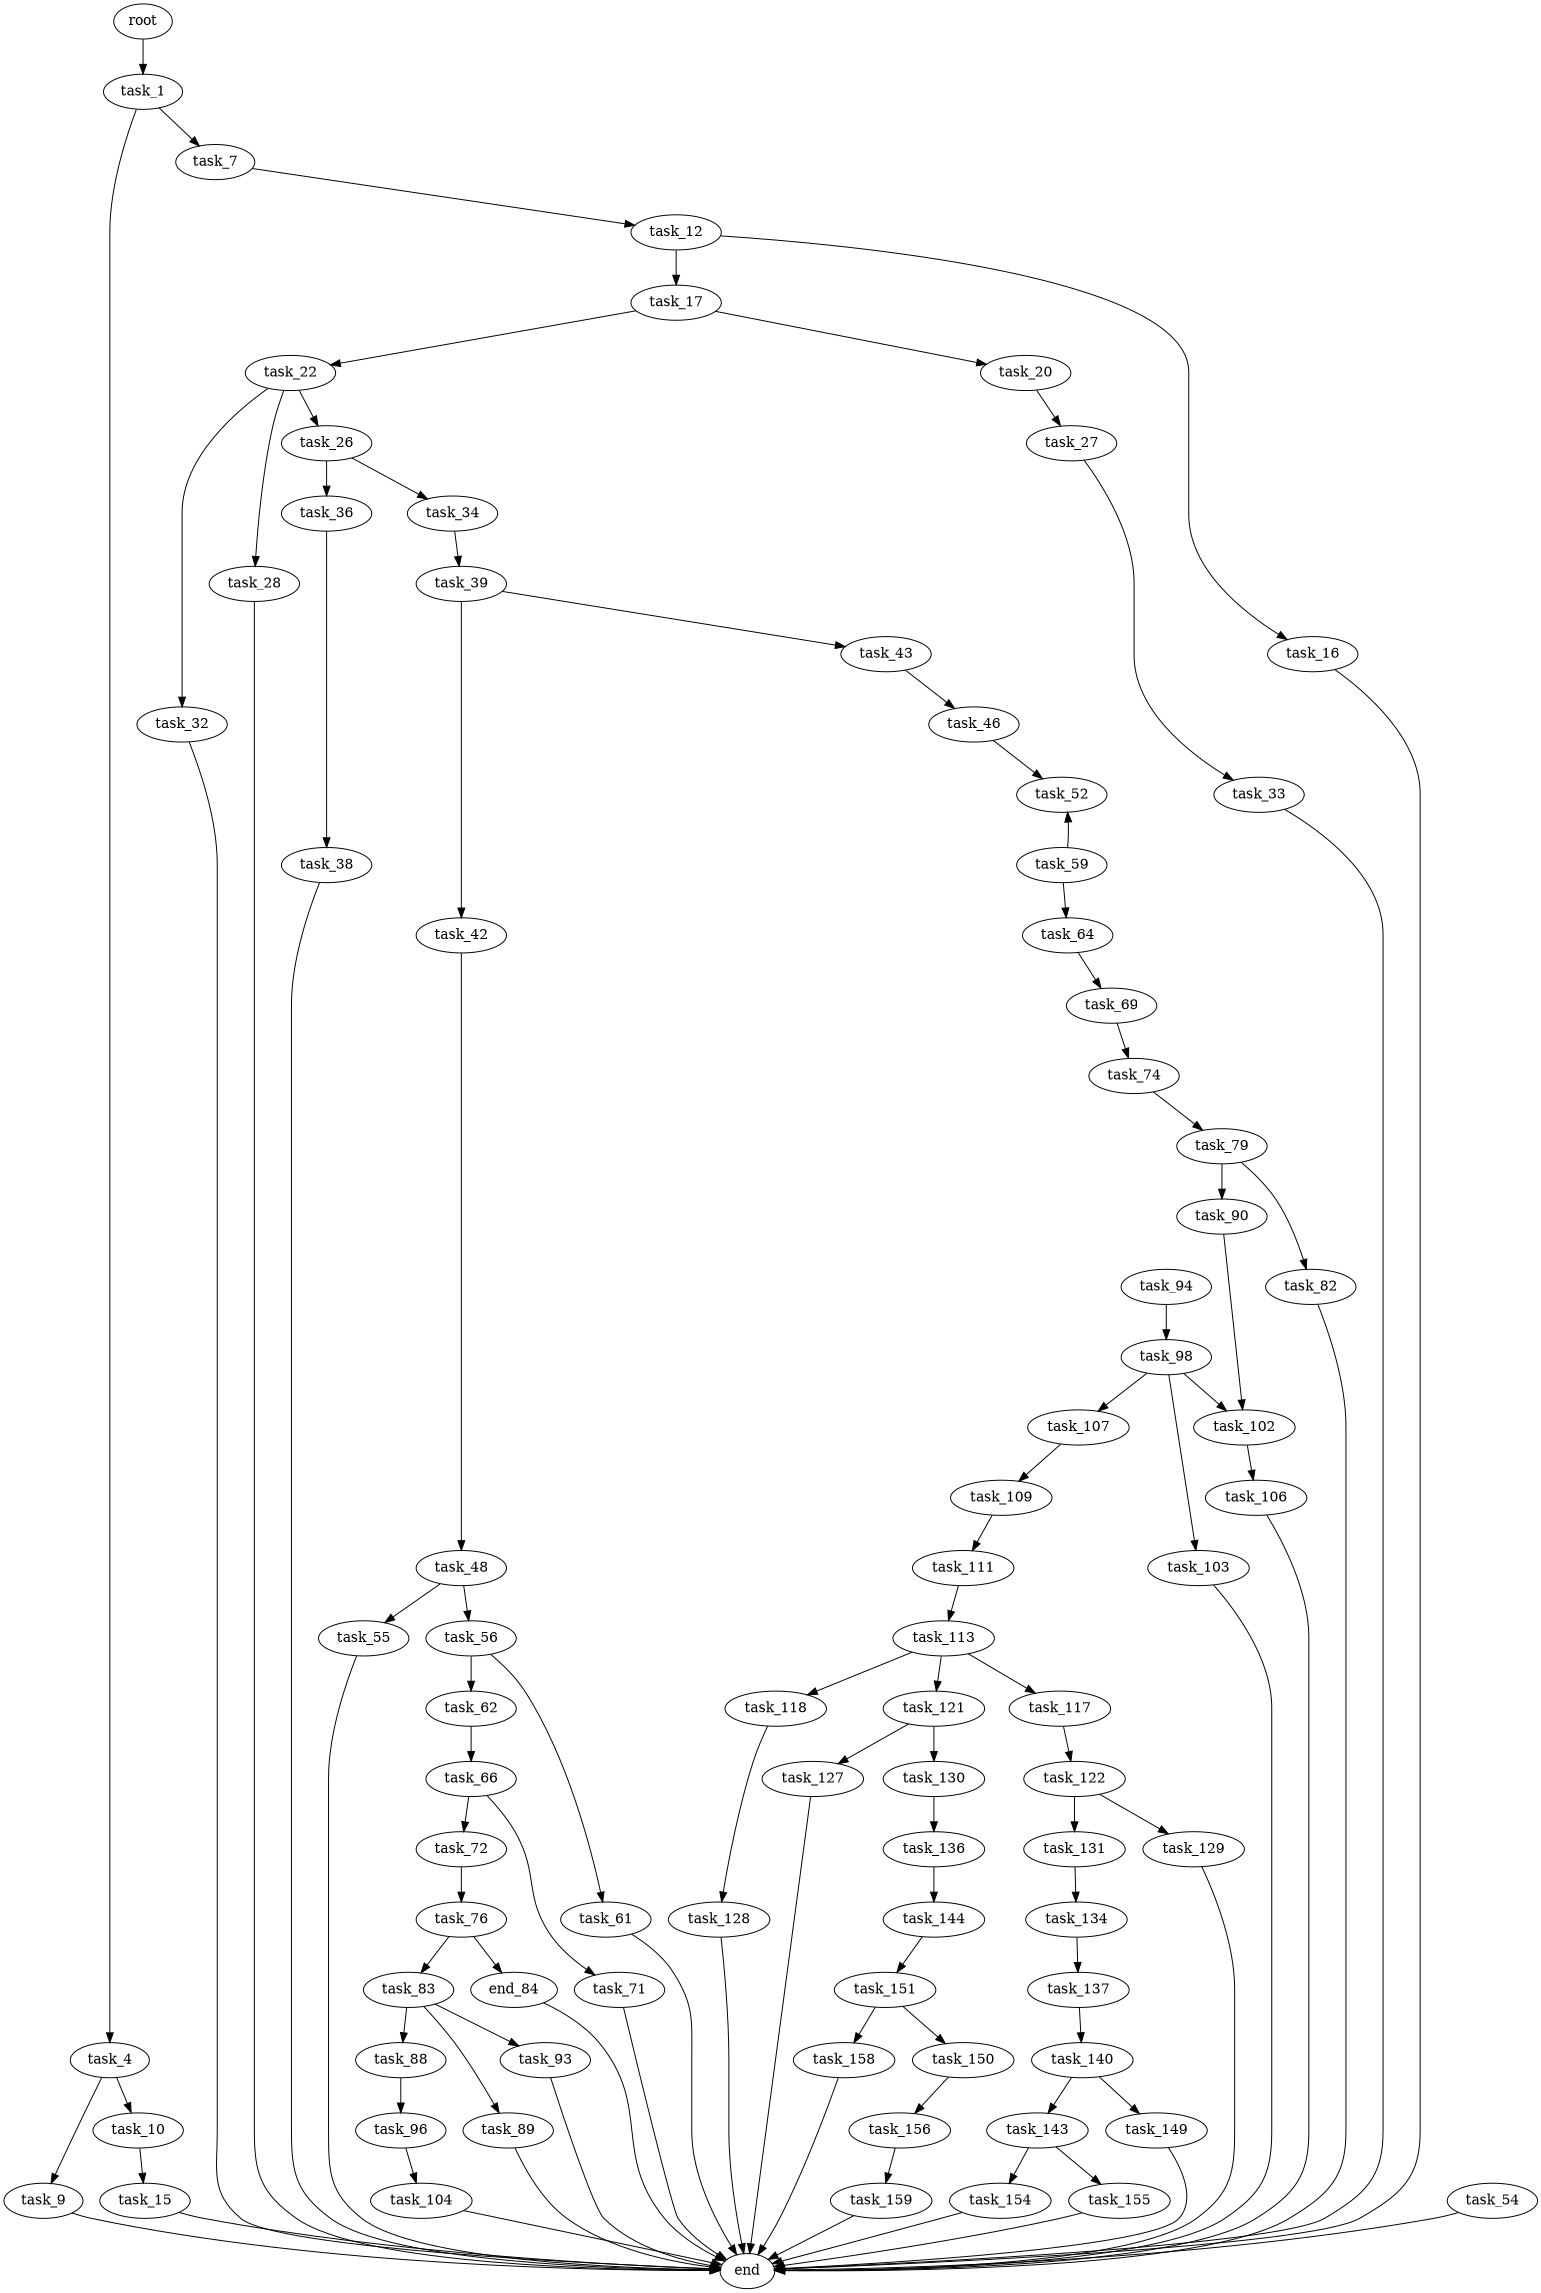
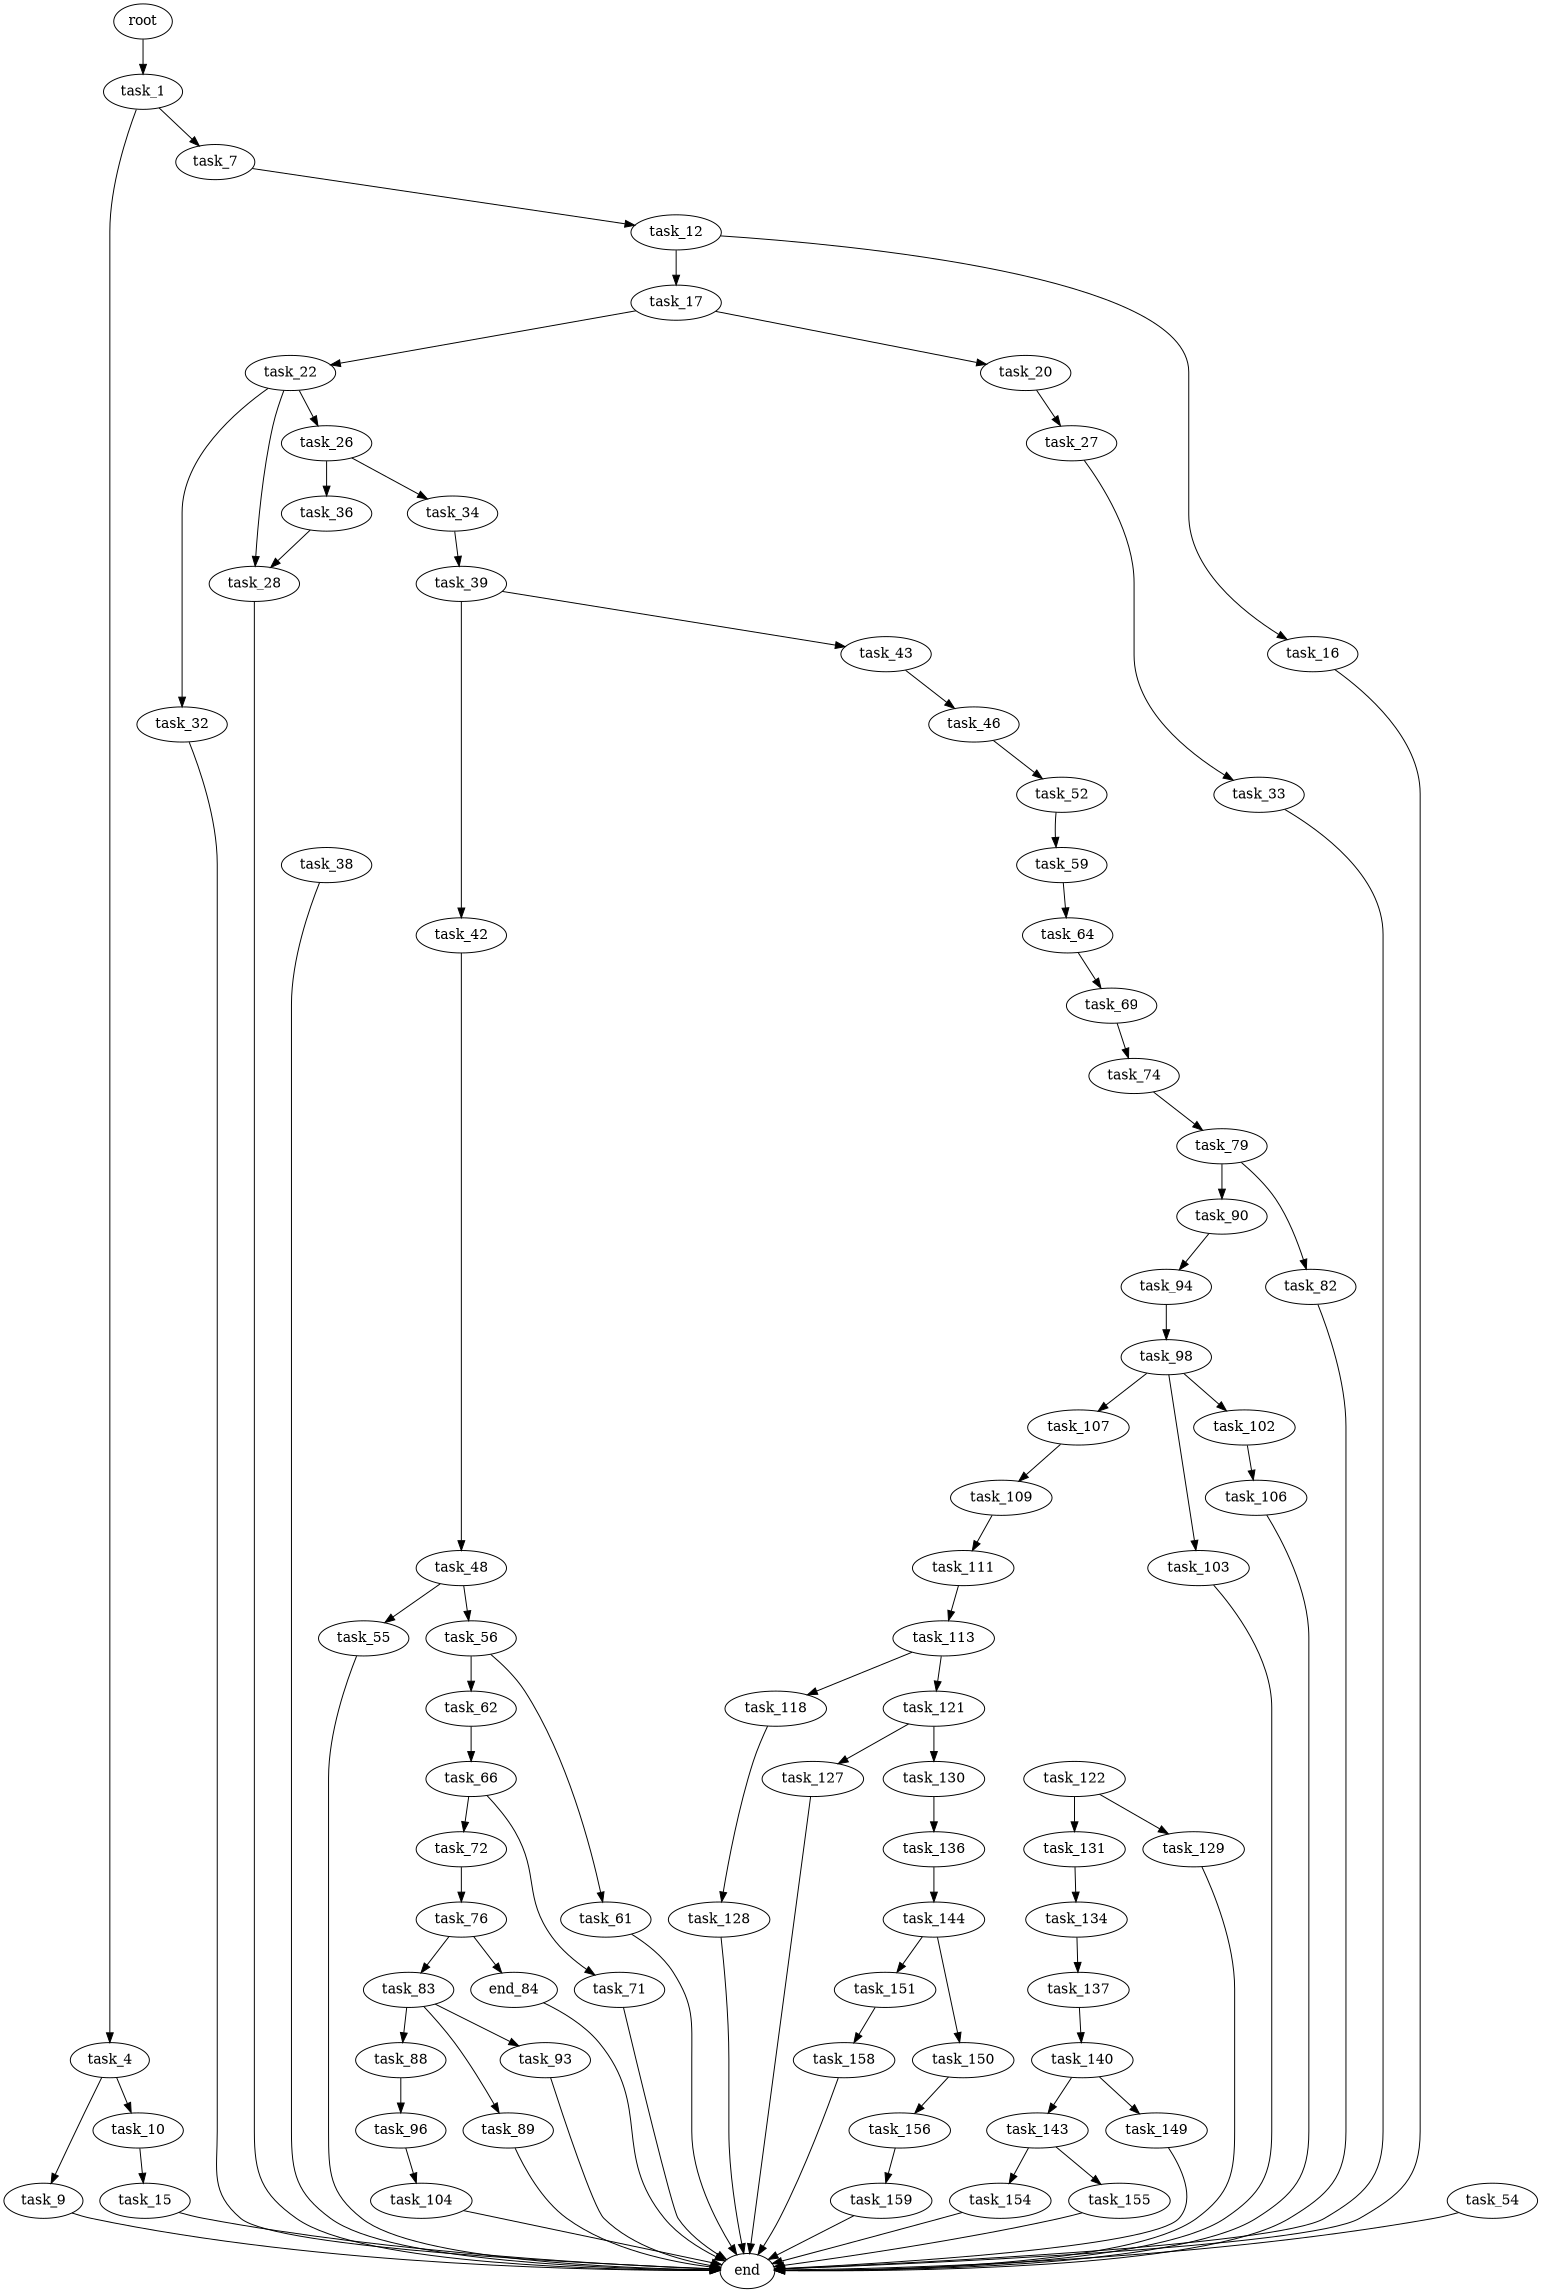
edge "task_36" -> "task_38": now "task_36" -> "task_28"
edge "task_59" -> "task_52": reversed
edge "task_90" -> "task_102": now "task_90" -> "task_94"
node "task_117": removed
edge "task_151" -> "task_150": now "task_144" -> "task_150"
